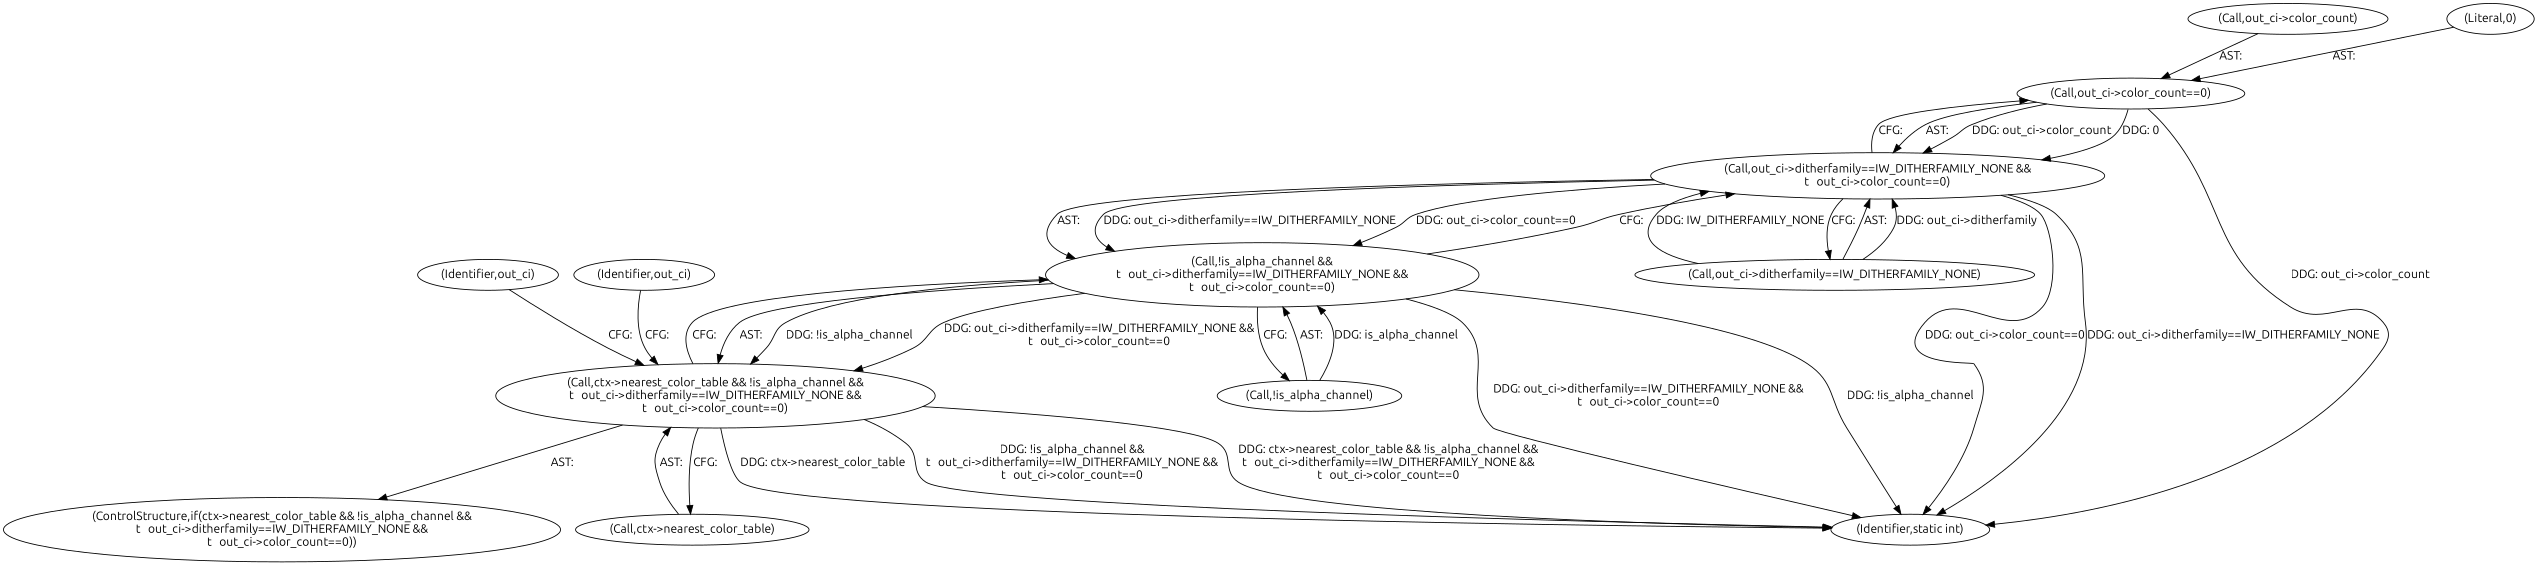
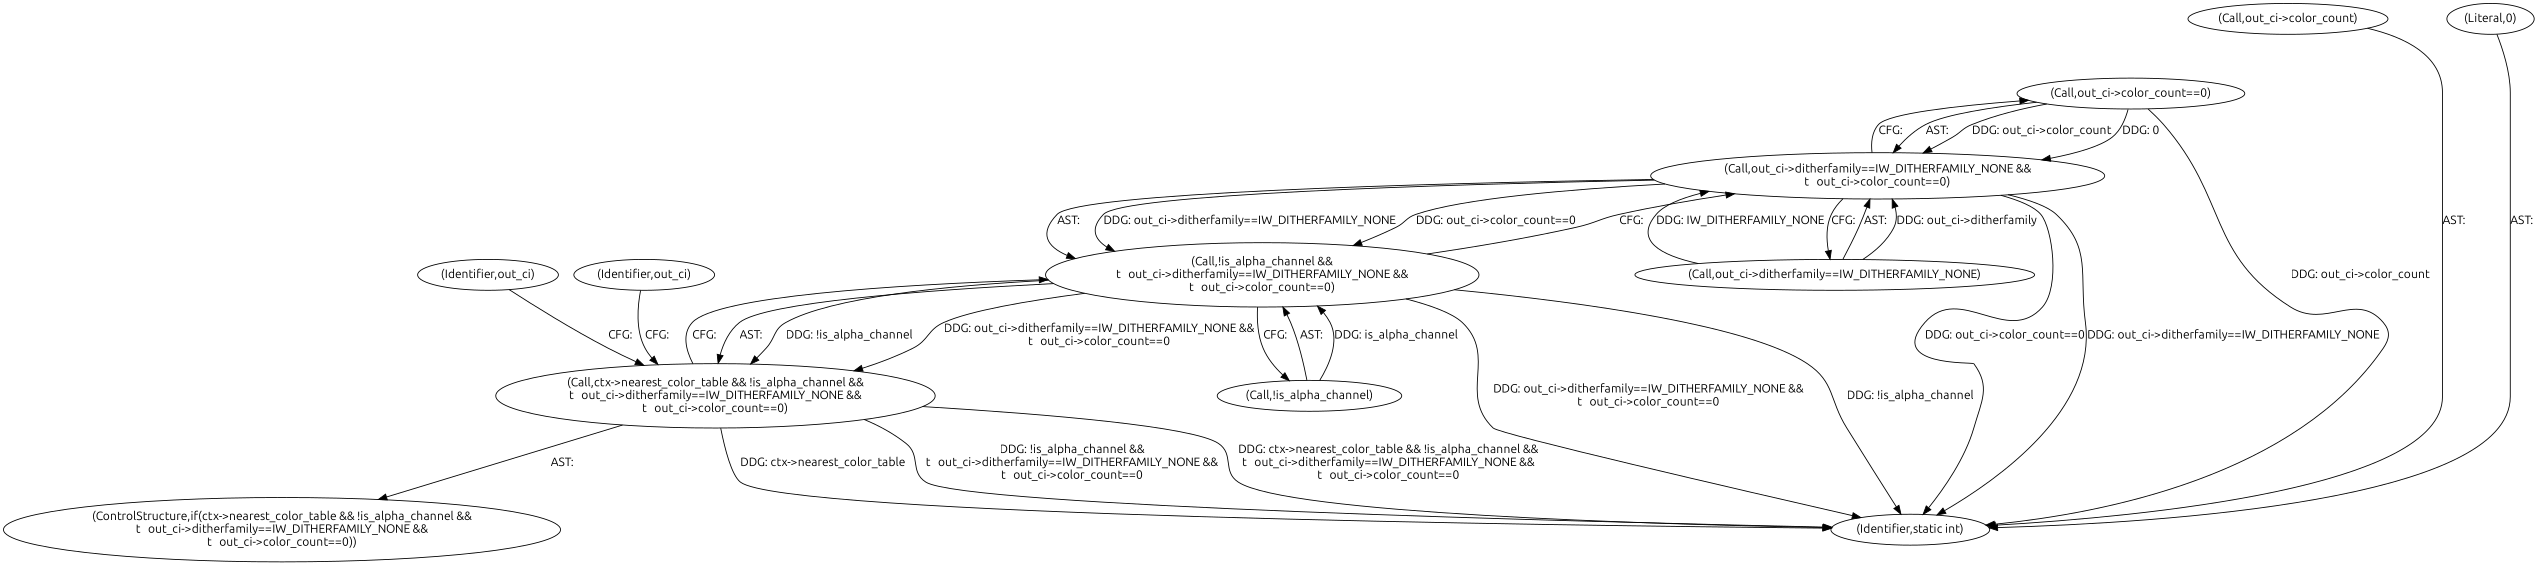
edge "(Literal,0)" -> "(Call,out_ci->color_count==0)": now "(Literal,0)" -> "(Identifier,static int)"
edge "(Call,out_ci->color_count)" -> "(Call,out_ci->color_count==0)": now "(Call,out_ci->color_count)" -> "(Identifier,static int)"
node "(Call,ctx->nearest_color_table)": removed
